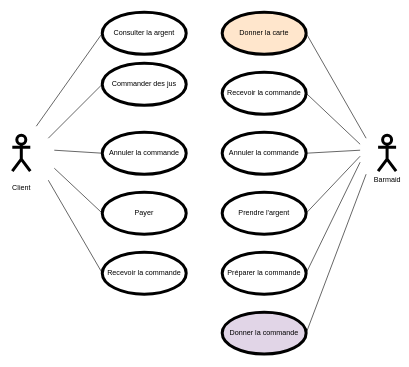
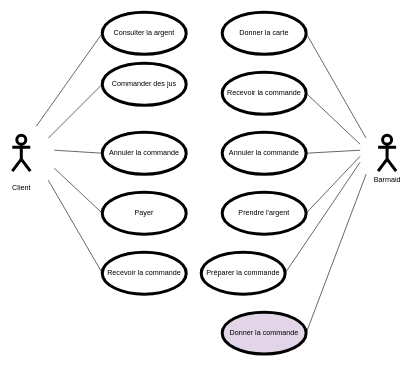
node "Donner la carte": fillcolor #ffe6cc -> #ffffff
node "Préparer la commande": moved (264, 273) -> (243, 273)
